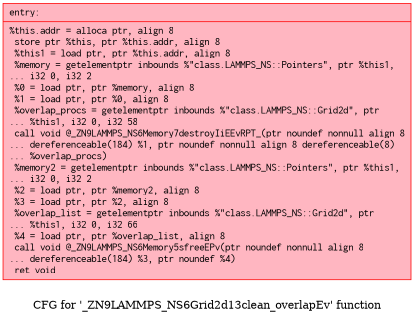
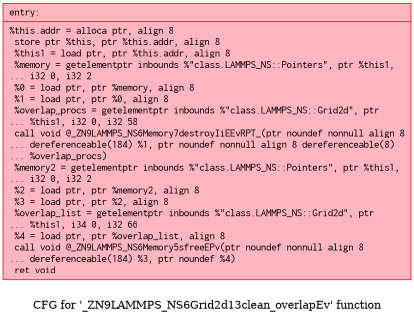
node "entry:": text "... %this1, i32 0, i32 66" -> "... %this1, i34 0, i32 66"
